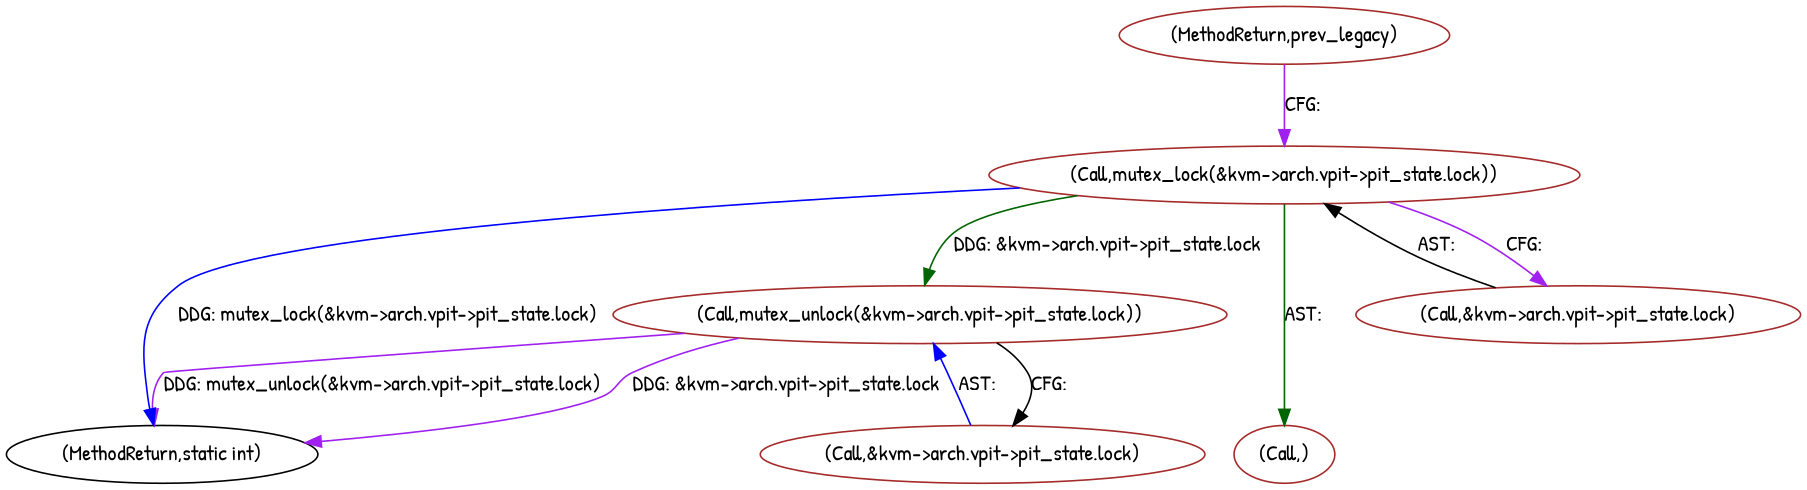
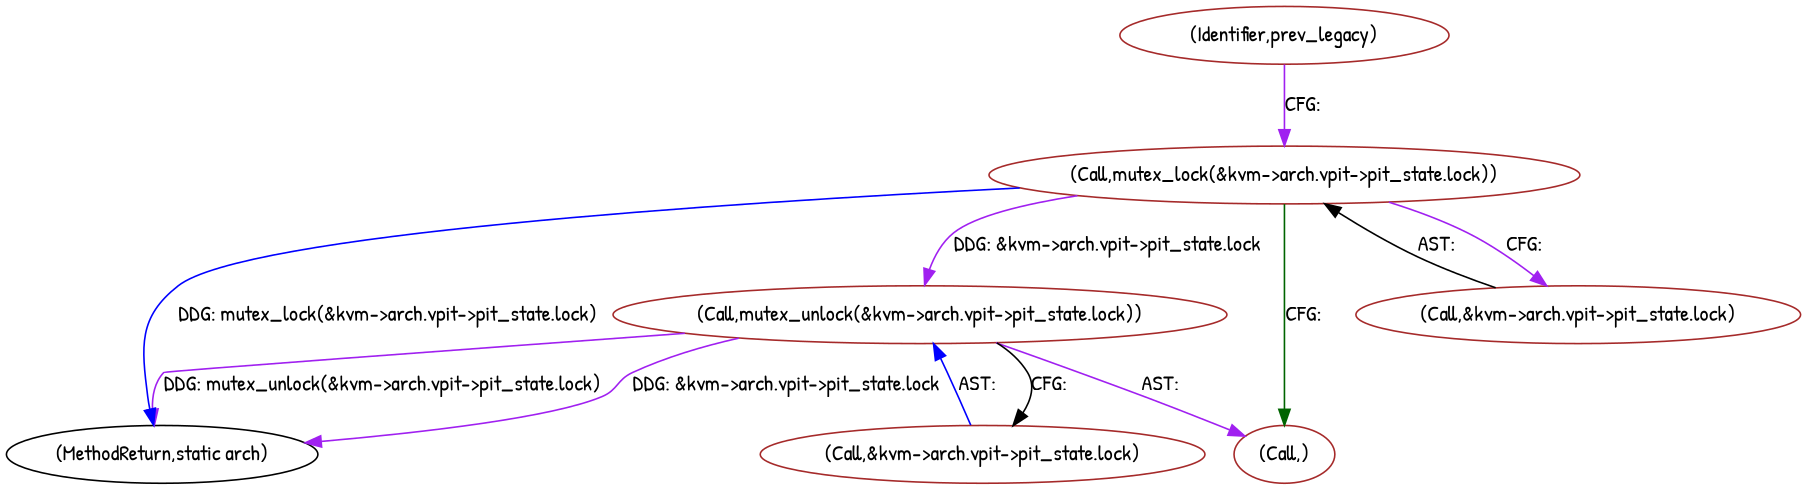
node "(MethodReturn,prev_legacy)": label "(MethodReturn,prev_legacy)" -> "(Identifier,prev_legacy)"
edge "(Call,mutex_lock(&kvm->arch.vpit->pit_state.lock))" -> "(Call,mutex_unlock(&kvm->arch.vpit->pit_state.lock))": color darkgreen -> purple
edge "(Call,mutex_lock(&kvm->arch.vpit->pit_state.lock))" -> "(Call,)": label "AST: " -> "CFG: "
edge "(Call,mutex_unlock(&kvm->arch.vpit->pit_state.lock))" -> "(Call,)": added, label "AST:"
node "(MethodReturn,static int)": label "(MethodReturn,static int)" -> "(MethodReturn,static arch)"
